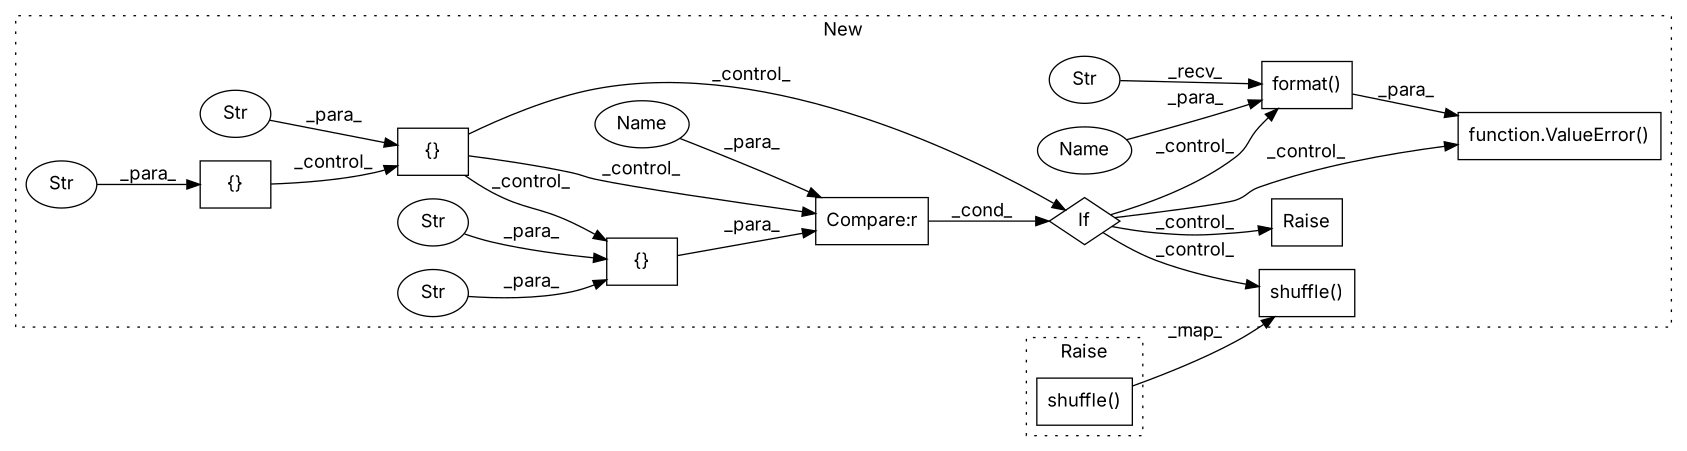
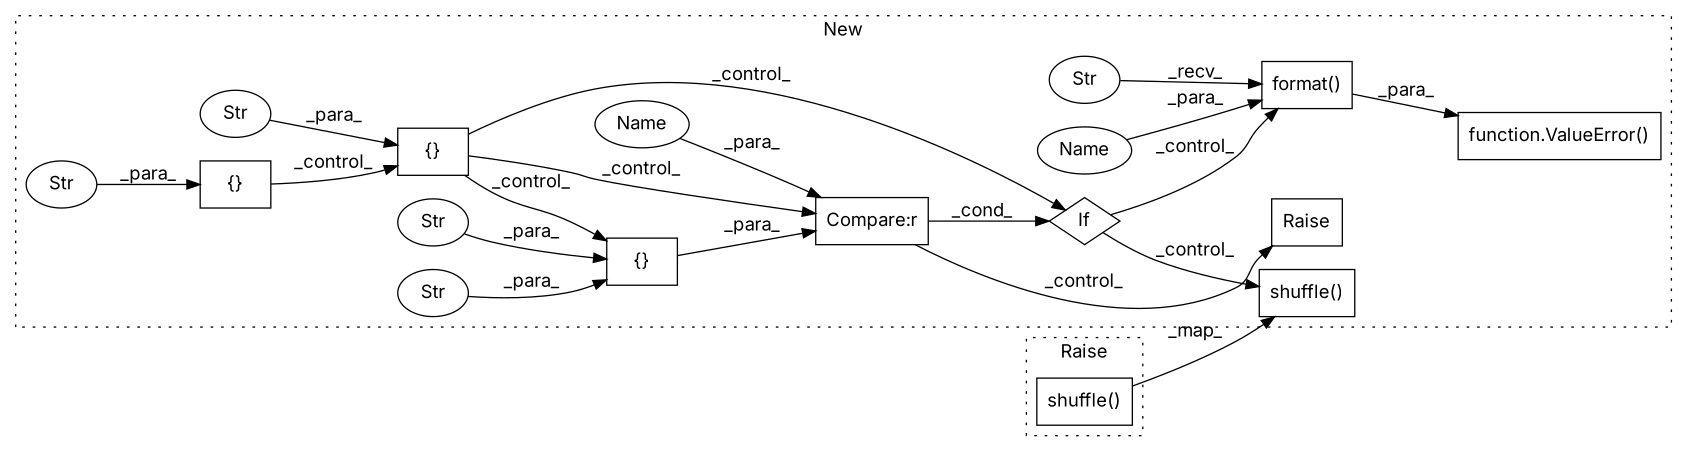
edge "If" -> "function.ValueError()": removed, label "_control_"
edge "If" -> "Raise": now "Compare:r" -> "Raise"
